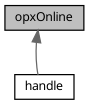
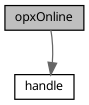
edge "handle" -> "opxOnline": reversed
